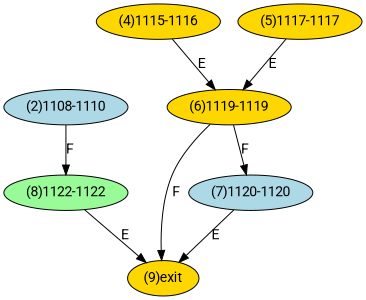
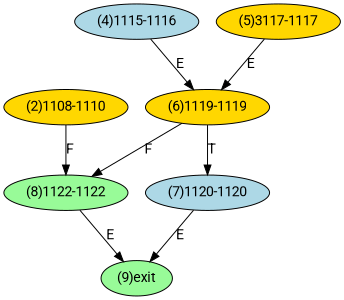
node "(4)1115-1116": fillcolor gold -> lightblue
node "(5)1117-1117": label "(5)1117-1117" -> "(5)3117-1117"
node "(2)1108-1110": fillcolor lightblue -> gold
edge "(6)1119-1119" -> "(7)1120-1120": label "F" -> "T"
edge "(6)1119-1119" -> "(9)exit": now "(6)1119-1119" -> "(8)1122-1122"
node "(9)exit": fillcolor gold -> palegreen
